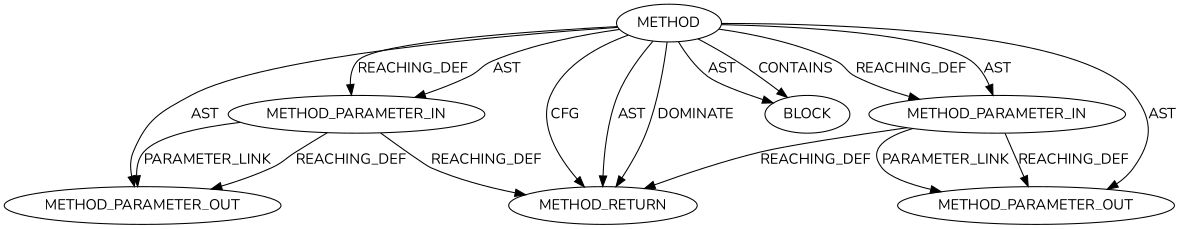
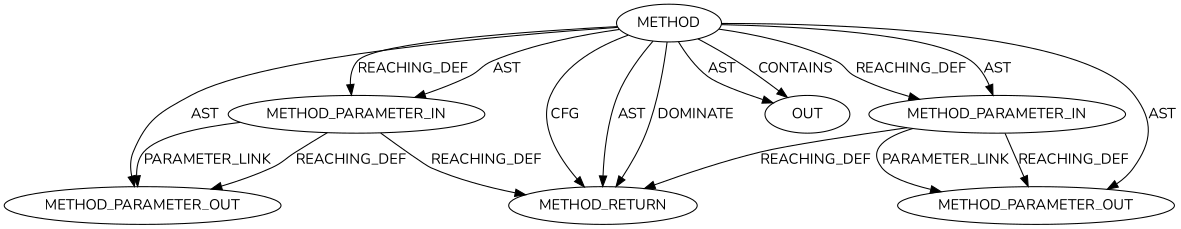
node "BLOCK": label "BLOCK" -> "OUT"
